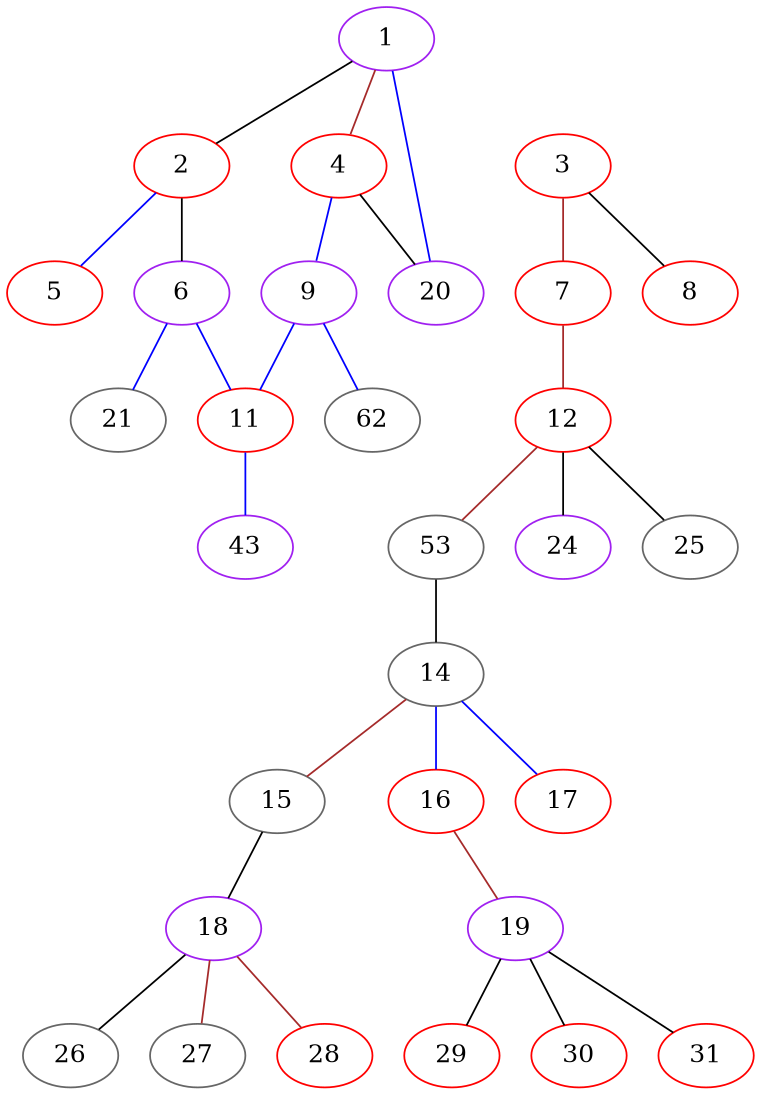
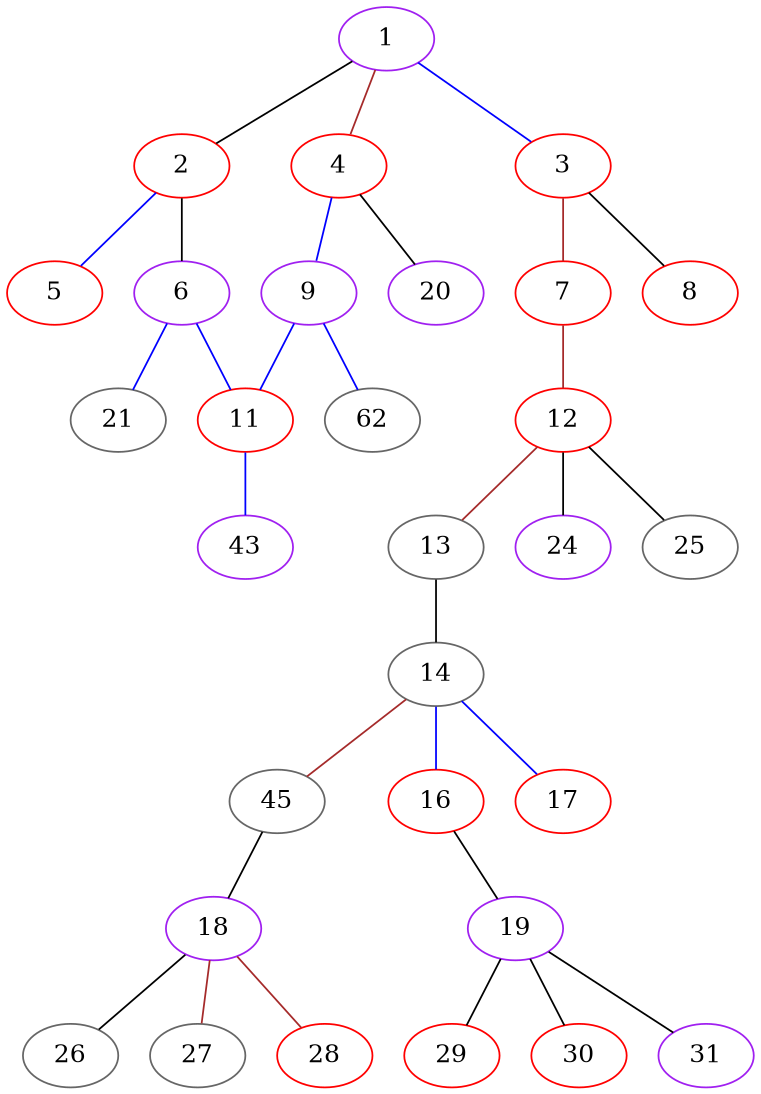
edge "1" -- "20": now "1" -- "3"
node "53": label "53" -> "13"
node "15": label "15" -> "45"
edge "16" -- "19": color brown -> black
node "31": color red -> purple
